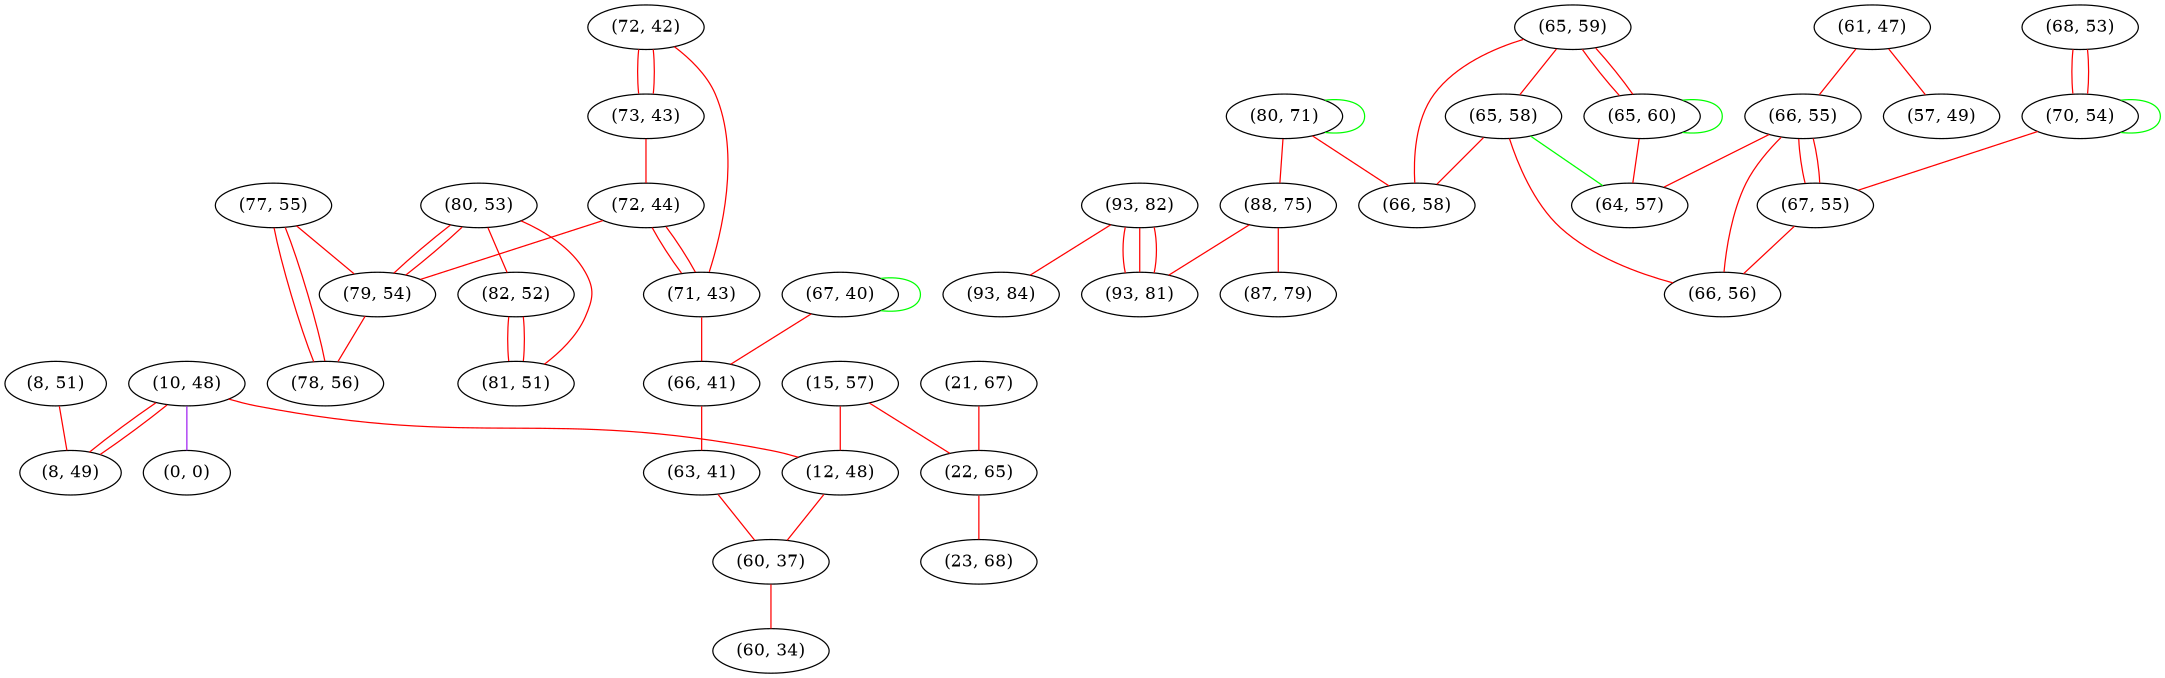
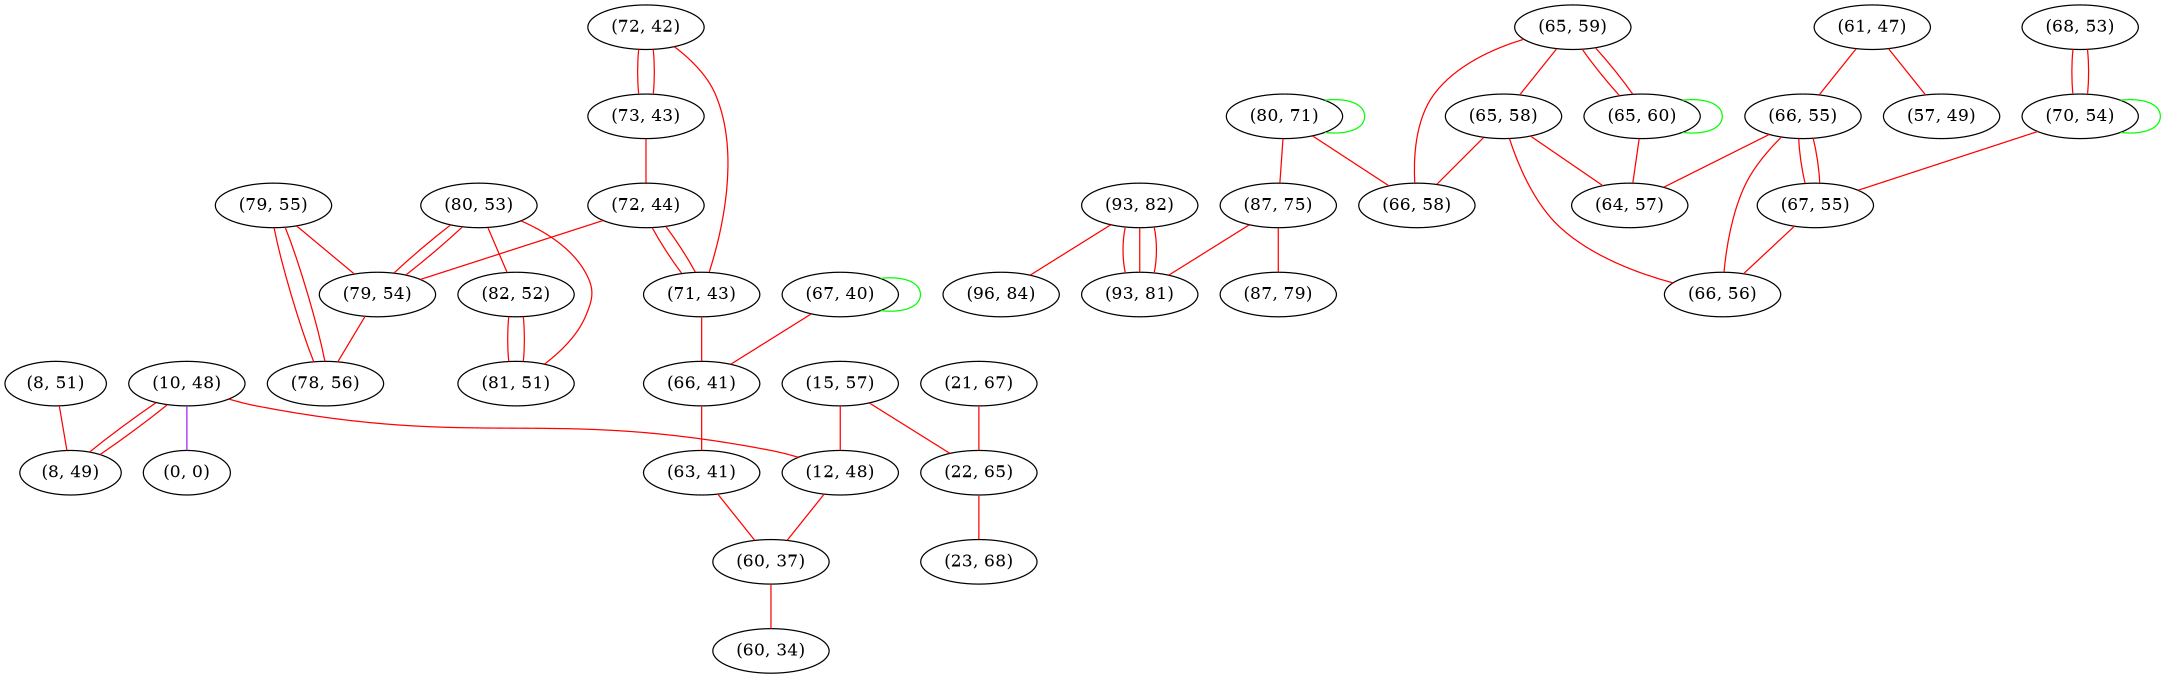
edge "(65, 58)" -- "(64, 57)": color green -> red
node "(77, 55)": label "(77, 55)" -> "(79, 55)"
node "(88, 75)": label "(88, 75)" -> "(87, 75)"
node "(93, 84)": label "(93, 84)" -> "(96, 84)"
